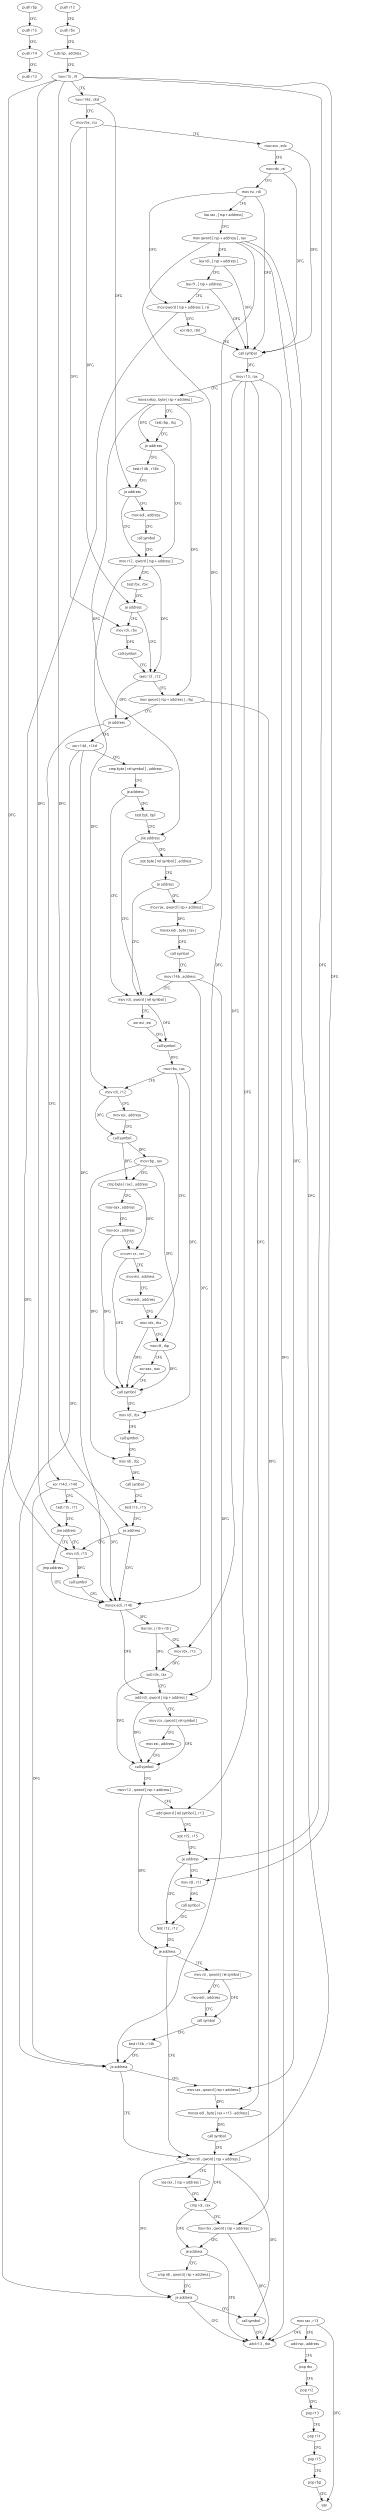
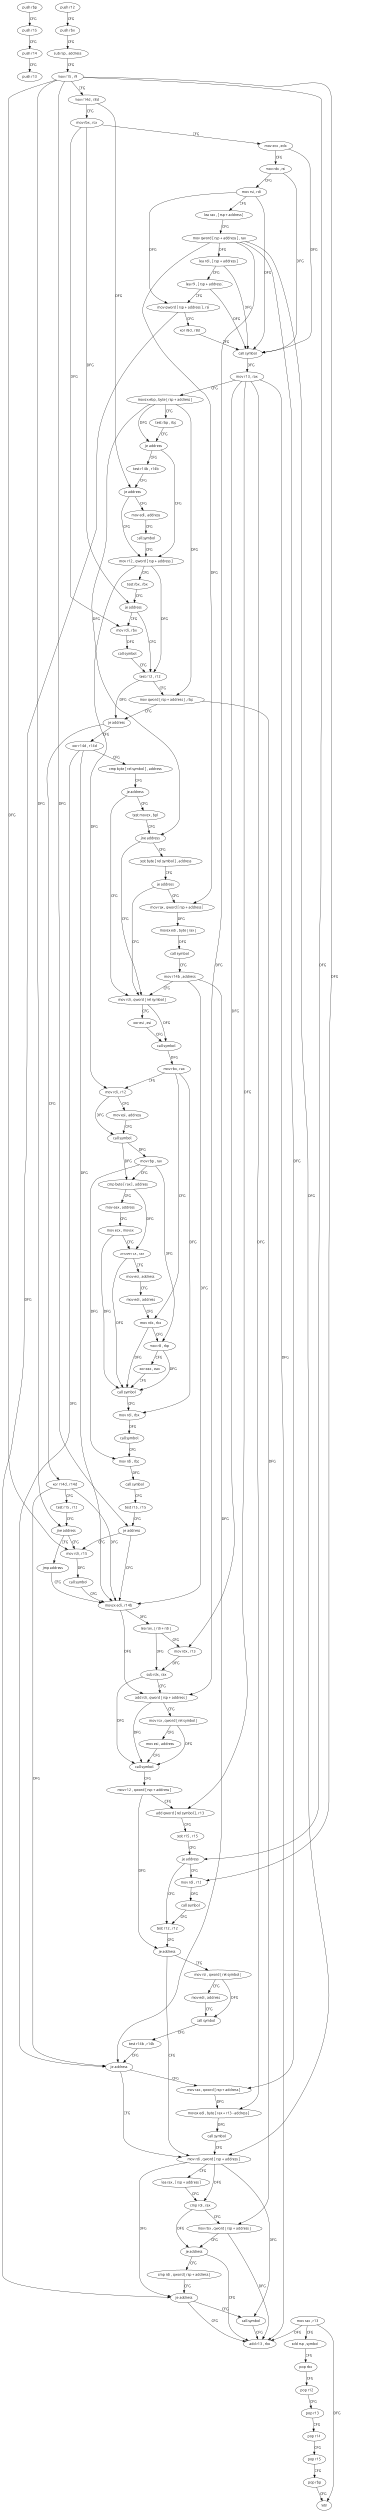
node "test bpl , bpl": label "test bpl , bpl" -> "test movzx , bpl"
node "mov ecx , address": label "mov ecx , address" -> "mov ecx , movsx"
node "add rsp , address": label "add rsp , address" -> "add rsp , symbol"
